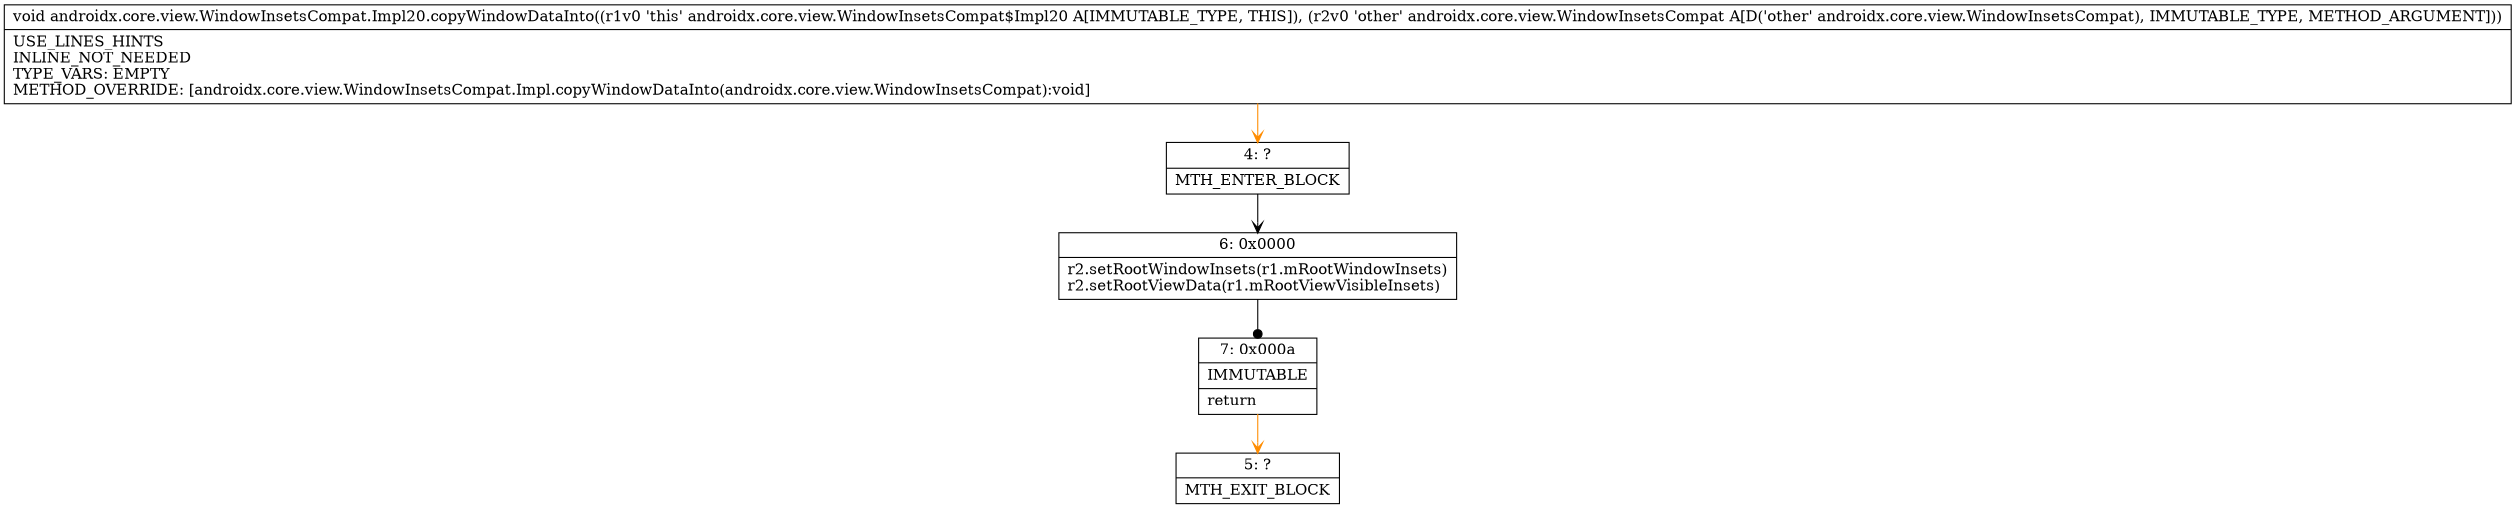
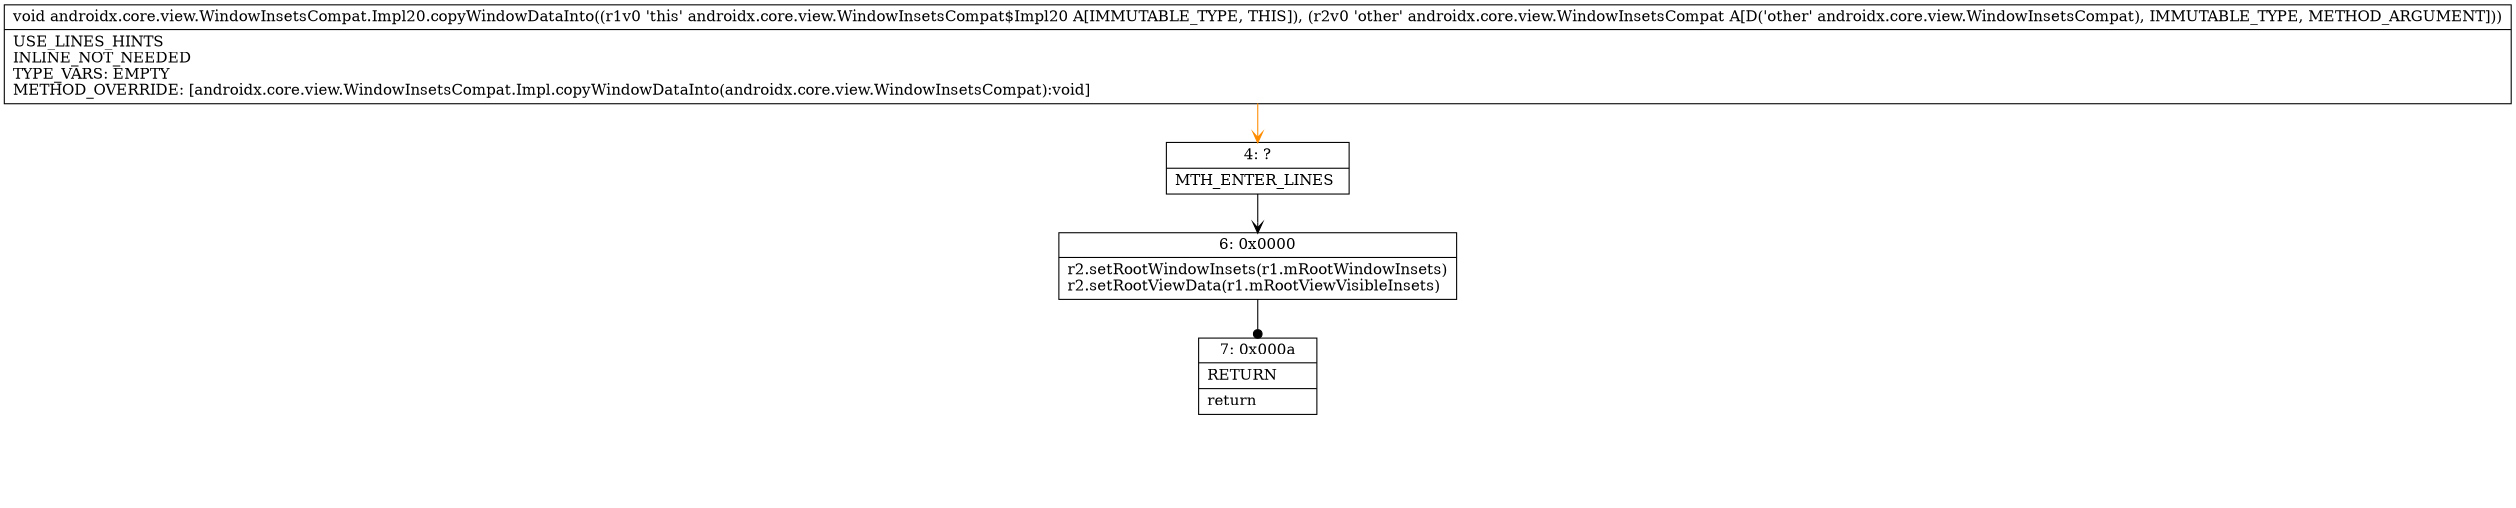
node "4: ?": text "MTH_ENTER_BLOCK" -> "MTH_ENTER_LINES"
node "7: 0x000a": text "IMMUTABLE" -> "RETURN"
node "5: ?": removed
